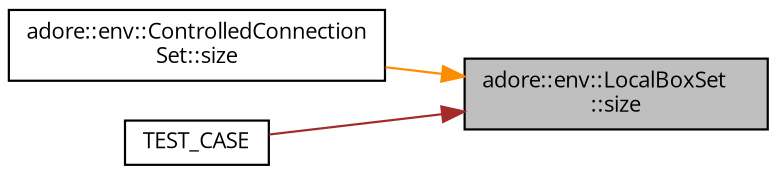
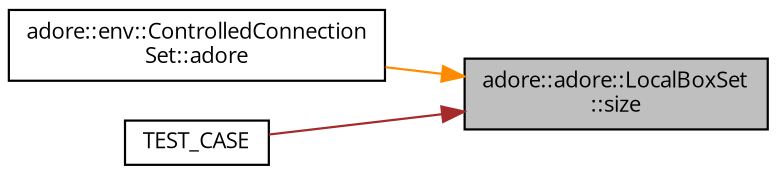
node "adore::env::ControlledConnection Set::size": label "adore::env::ControlledConnection Set::size" -> "adore::env::ControlledConnection Set::adore"
node "adore::env::LocalBoxSet ::size": label "adore::env::LocalBoxSet ::size" -> "adore::adore::LocalBoxSet ::size"
